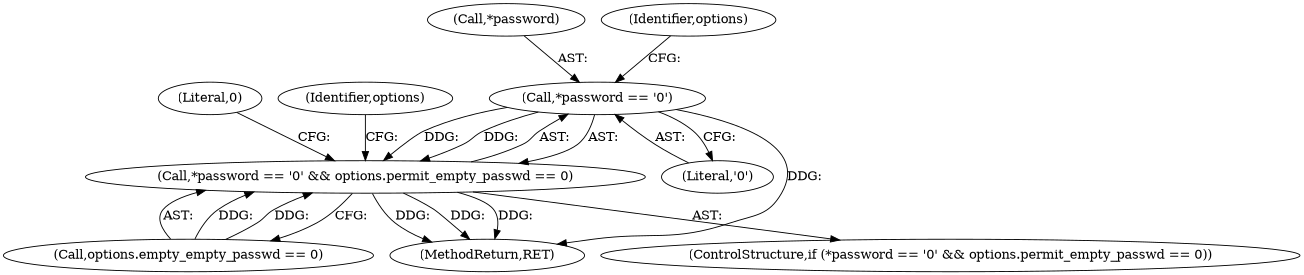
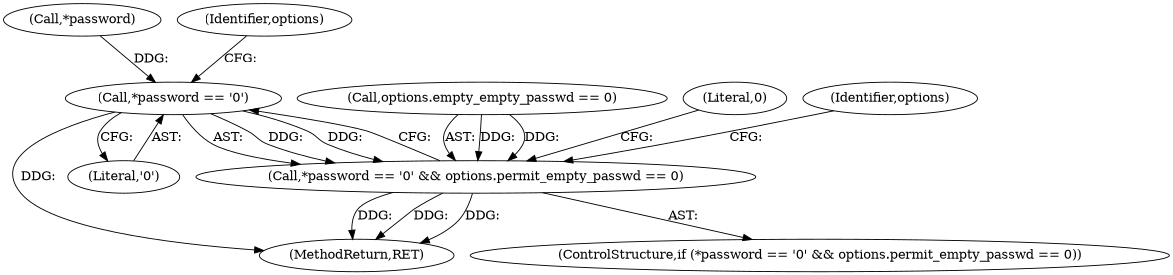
edge "(Call,*password)" -> "(Call,*password == '0')": label "AST: " -> "DDG: "
edge "(Call,*password == '0' && options.permit_empty_passwd == 0)" -> "(Call,*password == '0')": label "AST: " -> "CFG: "
edge "(Call,*password == '0' && options.permit_empty_passwd == 0)" -> "(Call,options.empty_empty_passwd == 0)": removed, label "CFG:"
